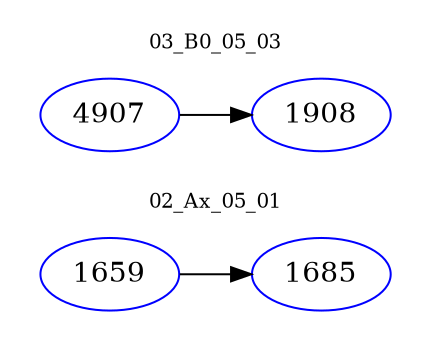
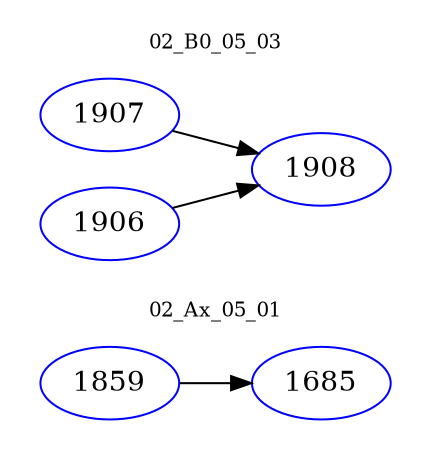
cluster "03_B0_05_03": label "03_B0_05_03" -> "02_B0_05_03"
node "4907": label "4907" -> "1907"
node "1906": added
node "1659": label "1659" -> "1859"
